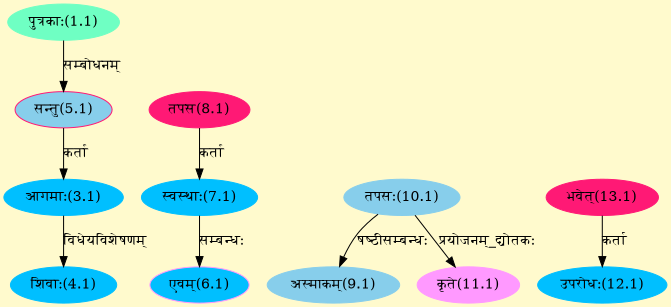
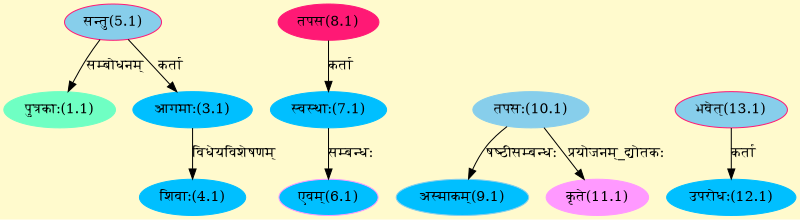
edge "पुत्रकाः(1.1)" -> "सन्तु(5.1)": reversed
node "भवेत्(13.1)": fillcolor #ff1975 -> #87ceeb
node "अस्माकम्(9.1)": fillcolor #87ceeb -> #00bfff
